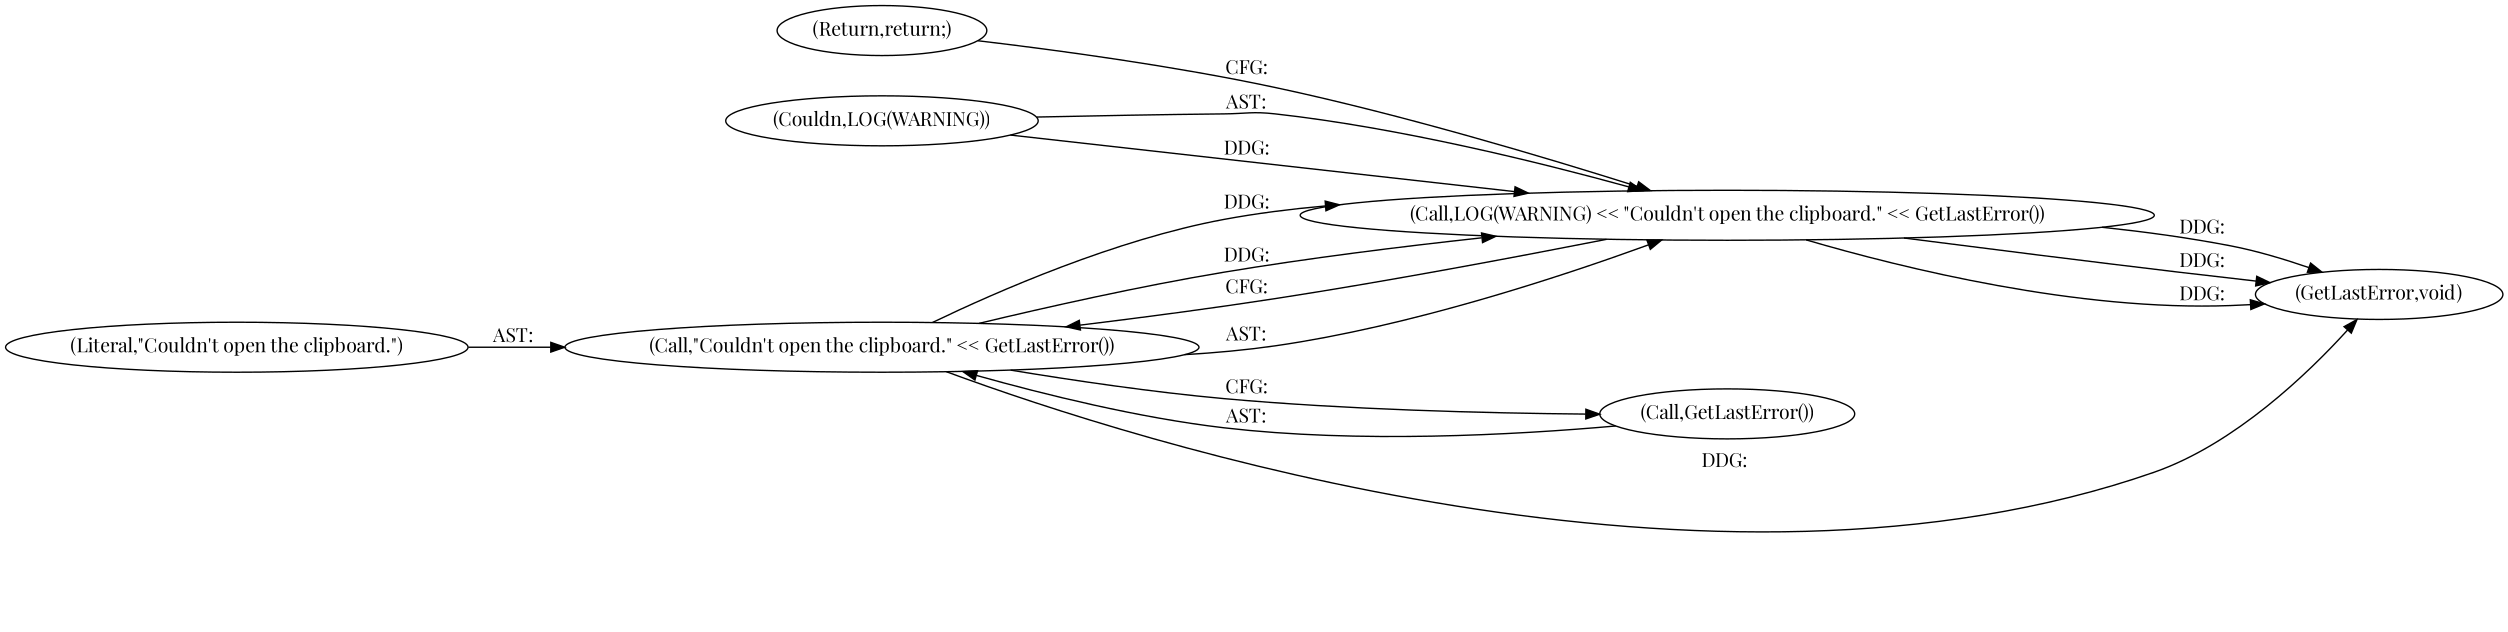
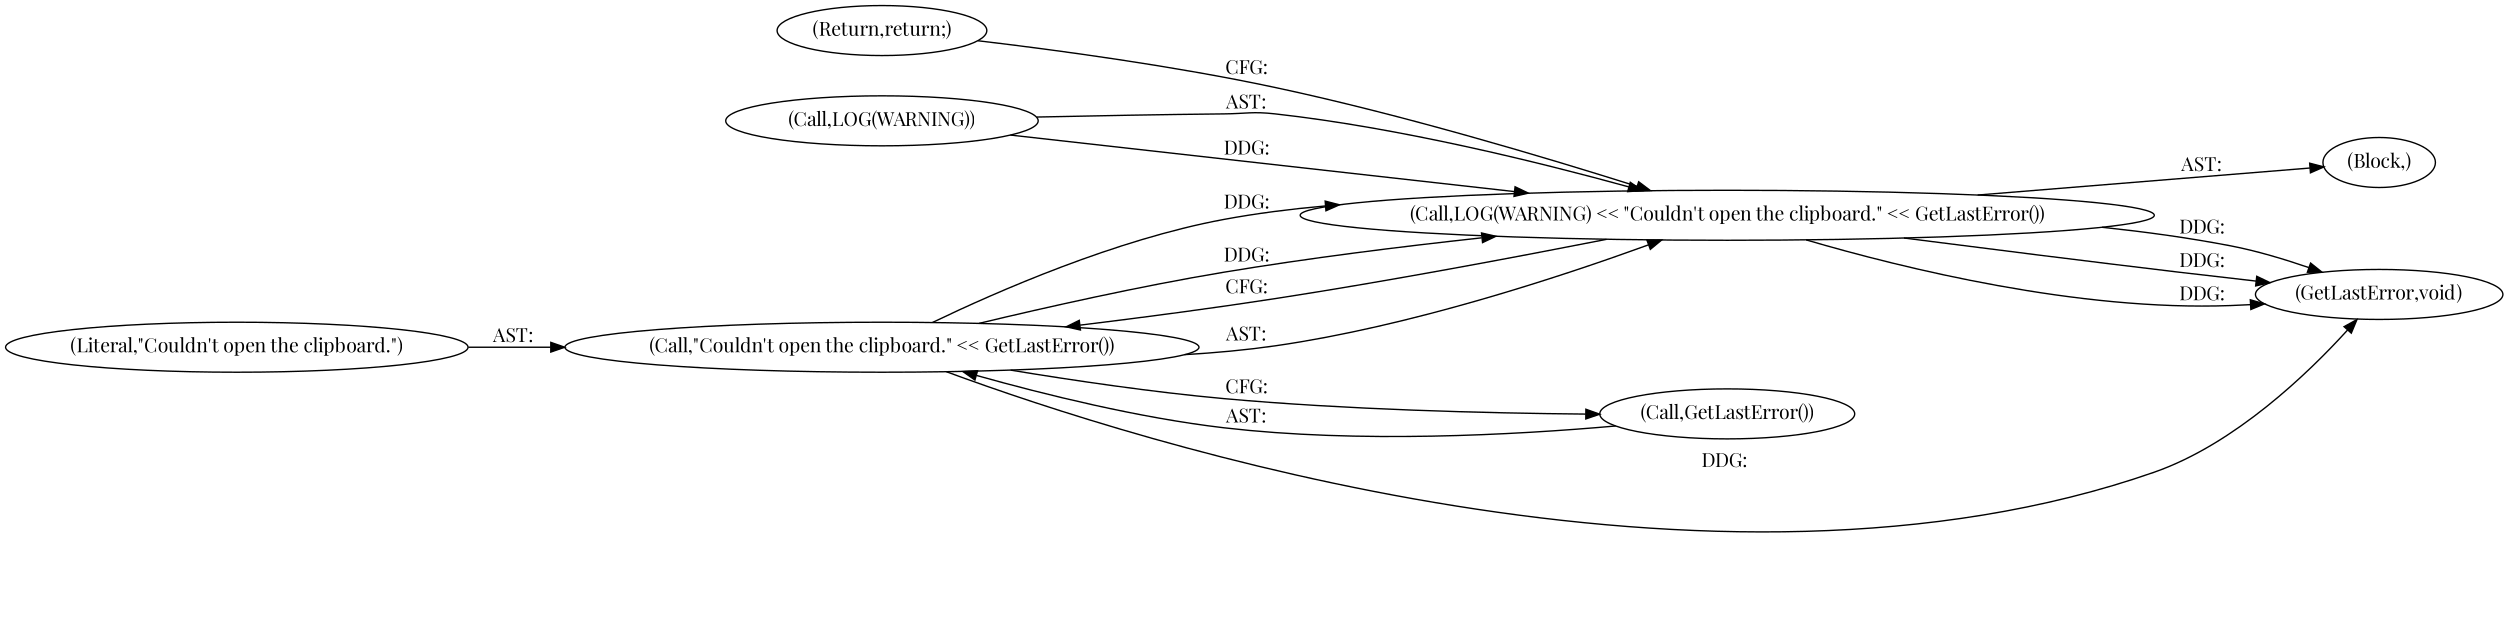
node "(Couldn,LOG(WARNING))": label "(Couldn,LOG(WARNING))" -> "(Call,LOG(WARNING))"
node "(Block,)": added
